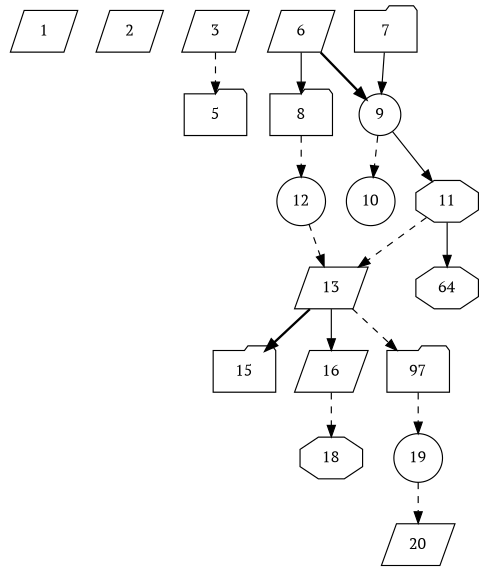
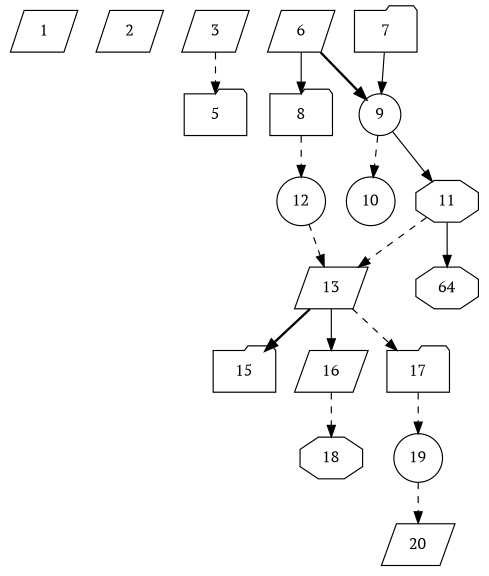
node "97": label "97" -> "17"
